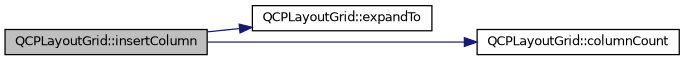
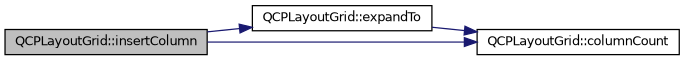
edge "QCPLayoutGrid::expandTo" -> "QCPLayoutGrid::columnCount": added
